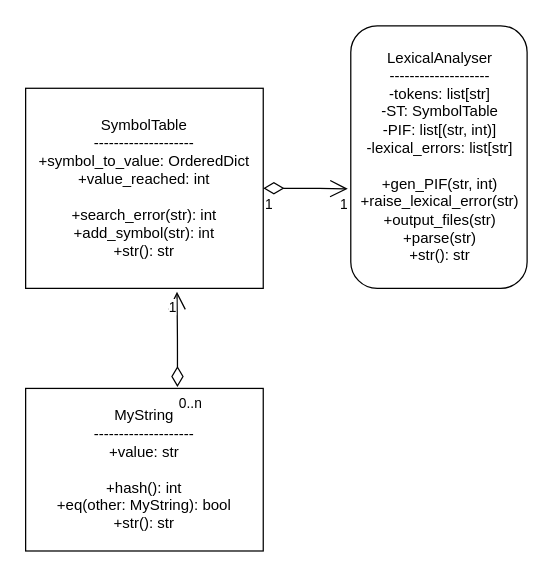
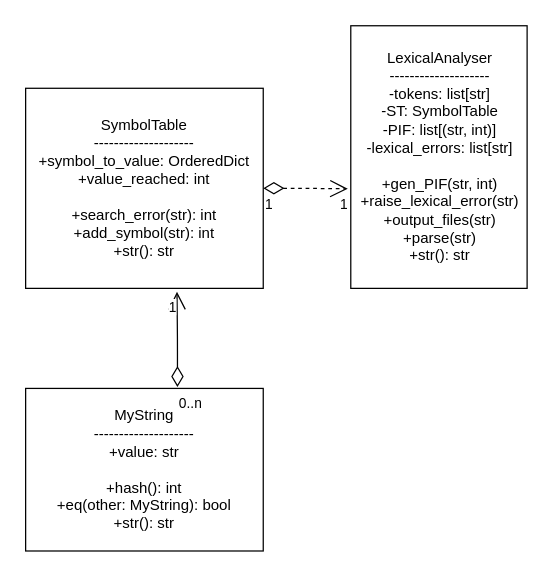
node "LexicalAnalyser -------------------- -tokens: list[str] -ST: SymbolTable -PIF: list[(str, int)] -lexical_errors: list[str] +gen_PIF(str, int) +raise_lexical_error(str) +output_files(str) +parse(str) +str(): str": shape rounded rectangle -> rectangle
edge "LexicalAnalyser -------------------- -tokens: list[str] -ST: SymbolTable -PIF: list[(str, int)] -lexical_errors: list[str] +gen_PIF(str, int) +raise_lexical_error(str) +output_files(str) +parse(str) +str(): str" -- "SymbolTable -------------------- +symbol_to_value: OrderedDict +value_reached: int +search_error(str): int +add_symbol(str): int +str(): str": style solid -> dashed
